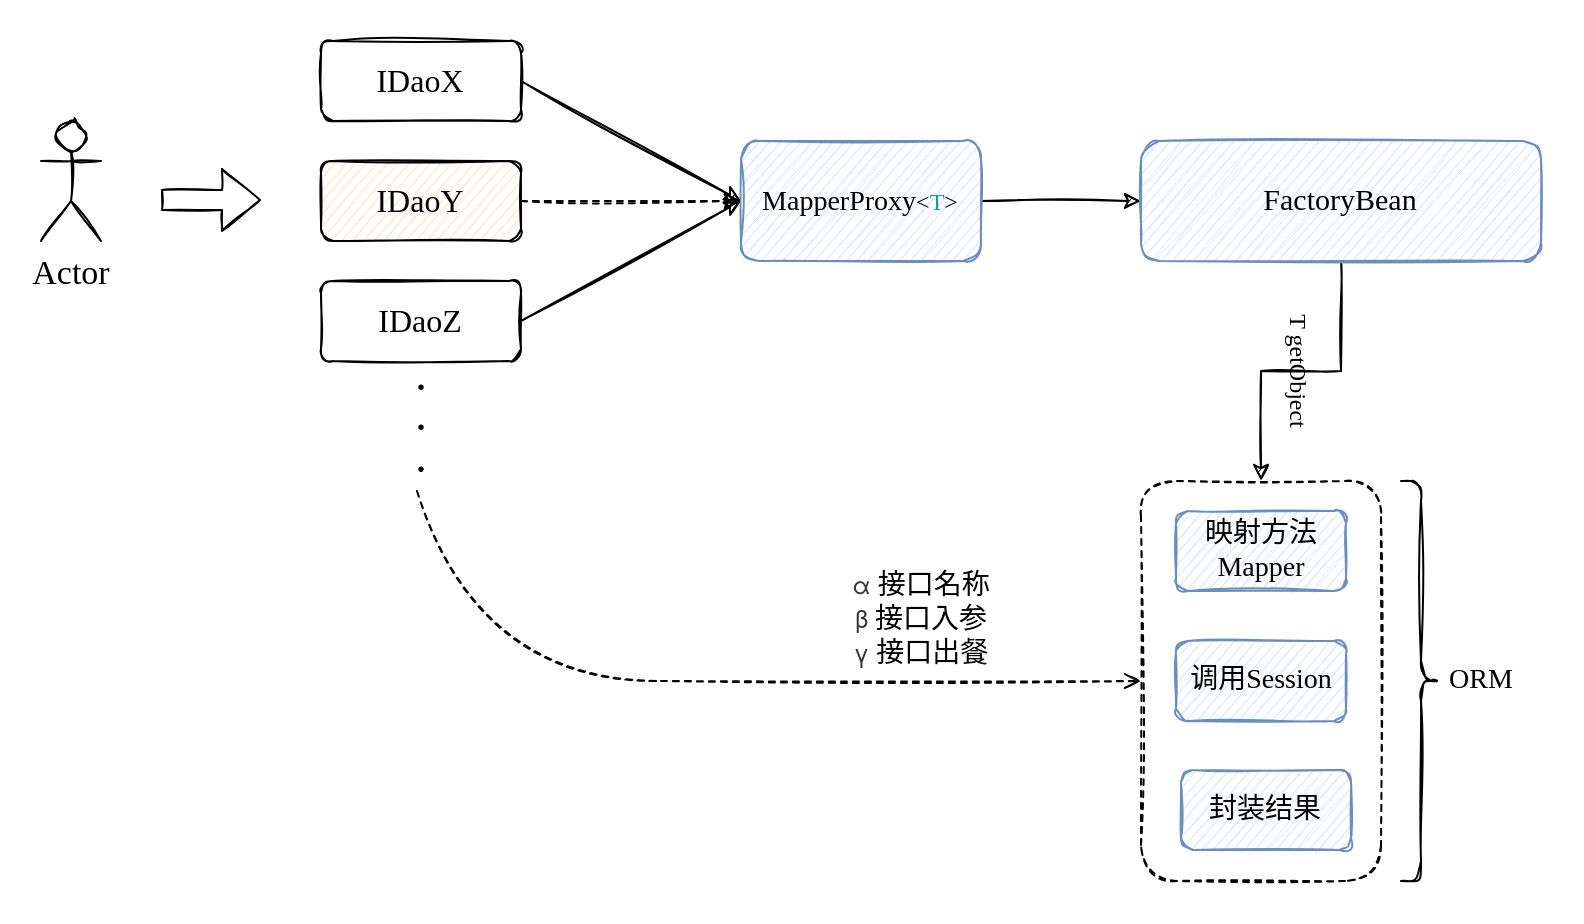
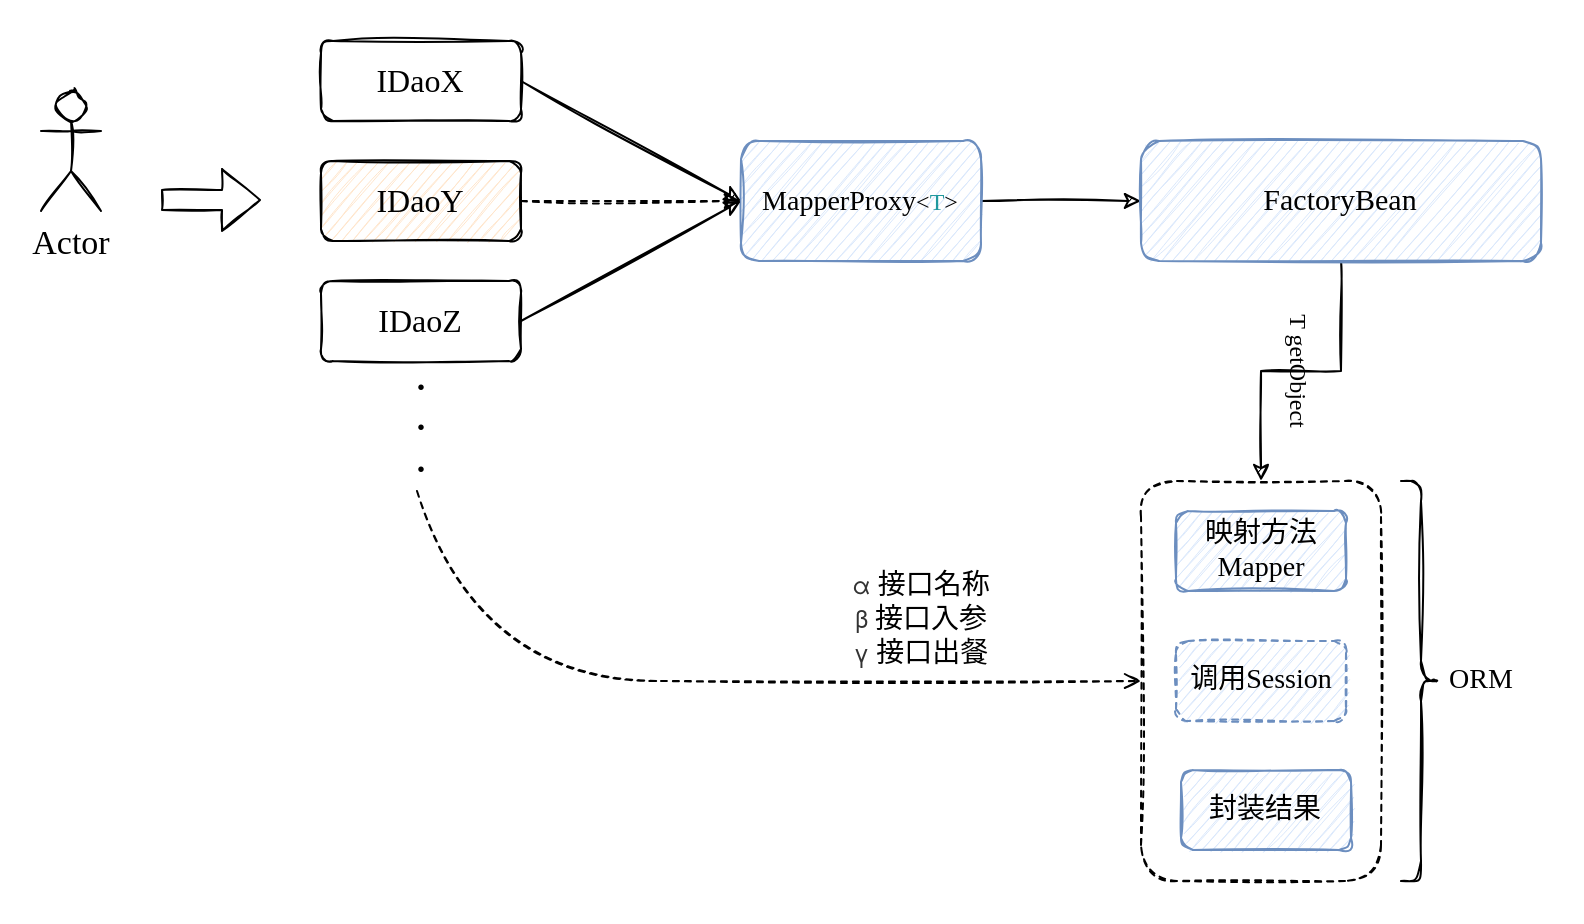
node "Actor": moved (71, 181) -> (71, 151)
node "调用Session": style solid -> dashed
